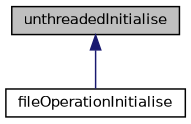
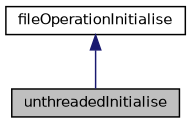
edge "fileOperationInitialise" -> "unthreadedInitialise": reversed
